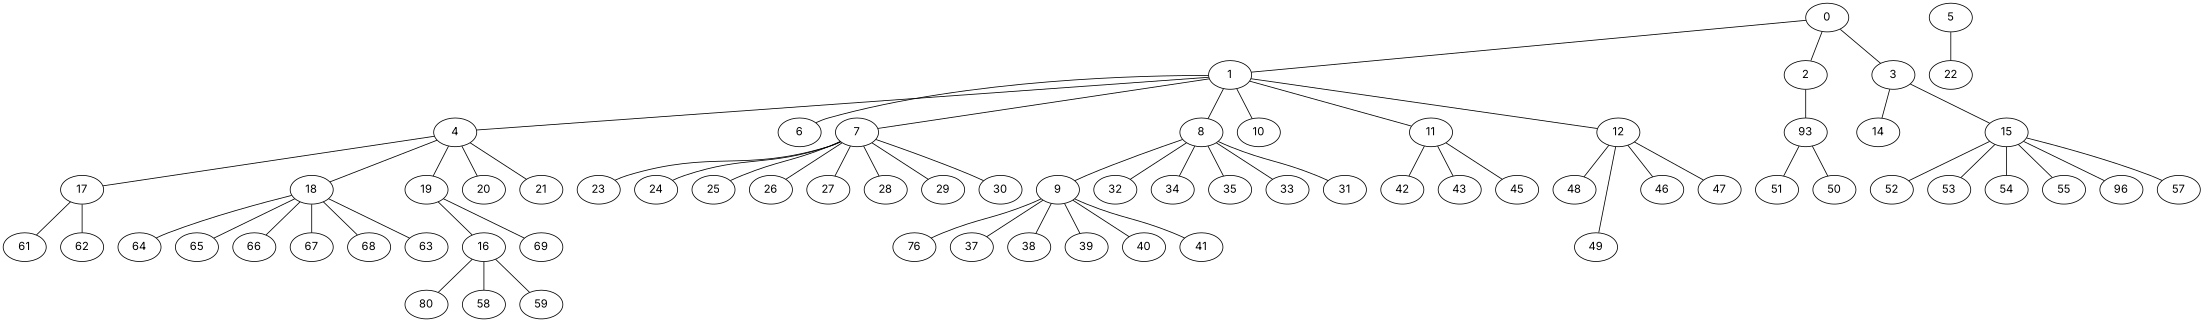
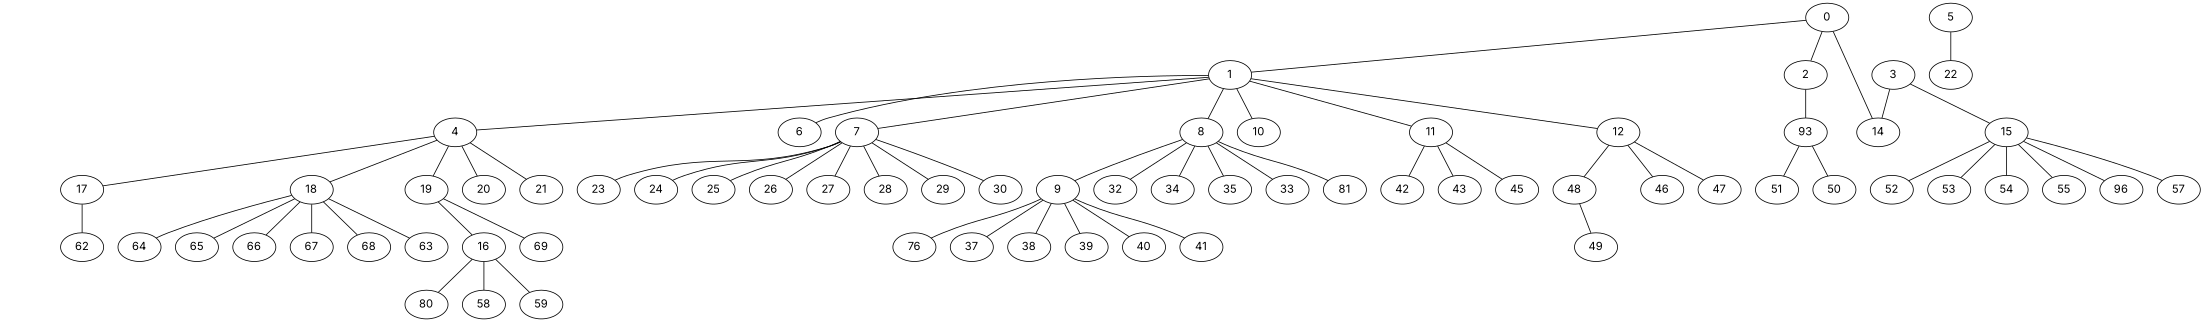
edge "0" -- "3": now "0" -- "14"
node "31": label "31" -> "81"
edge "12" -- "49": now "48" -- "49"
node "61": removed
